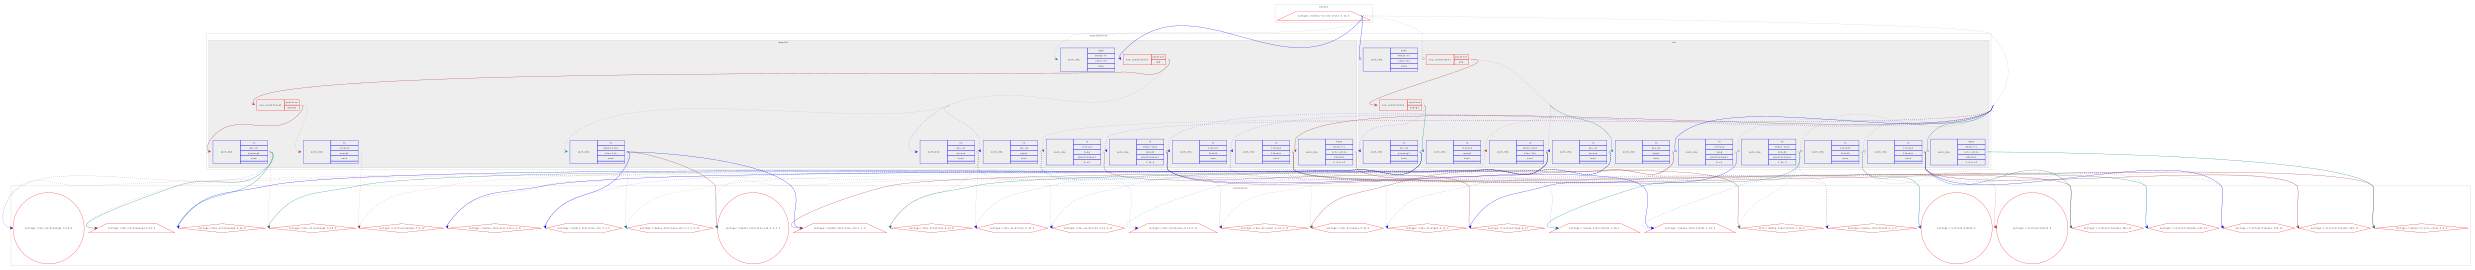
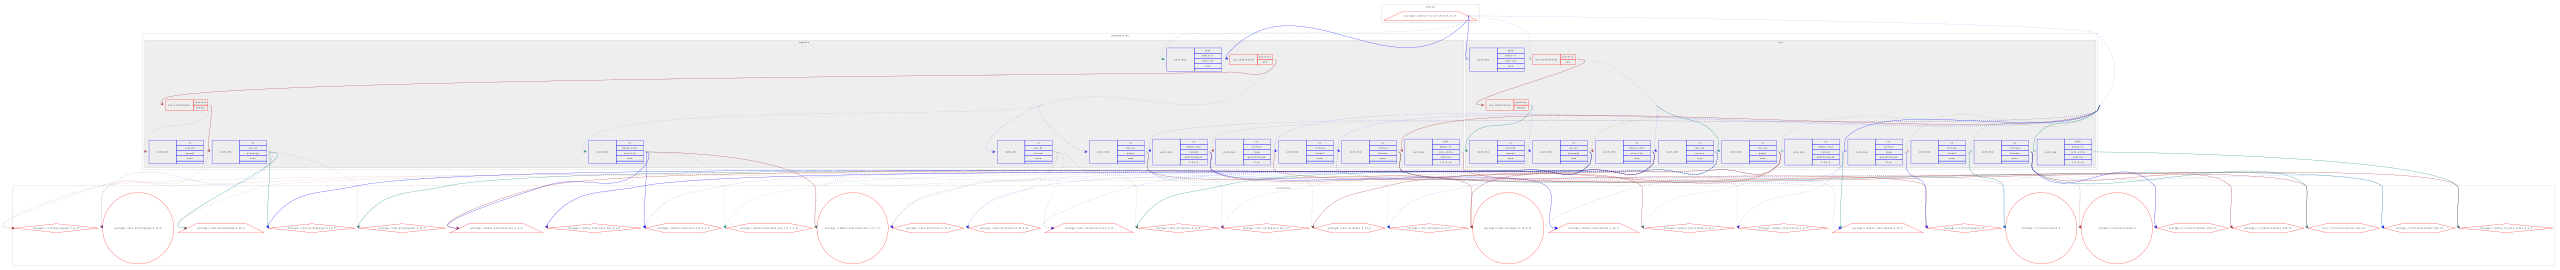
node "portage://dev-qt/qtgui-5.14.0-r1": added
node "libs://media-libs/libv4l-1.16.6": label "libs://media-libs/libv4l-1.16.6" -> "portage://media-libs/libv4l-1.16.6"
node "portage://virtual/libudev-232-r2": label "portage://virtual/libudev-232-r2" -> "ivtv://virtual/libudev-232-r2"
